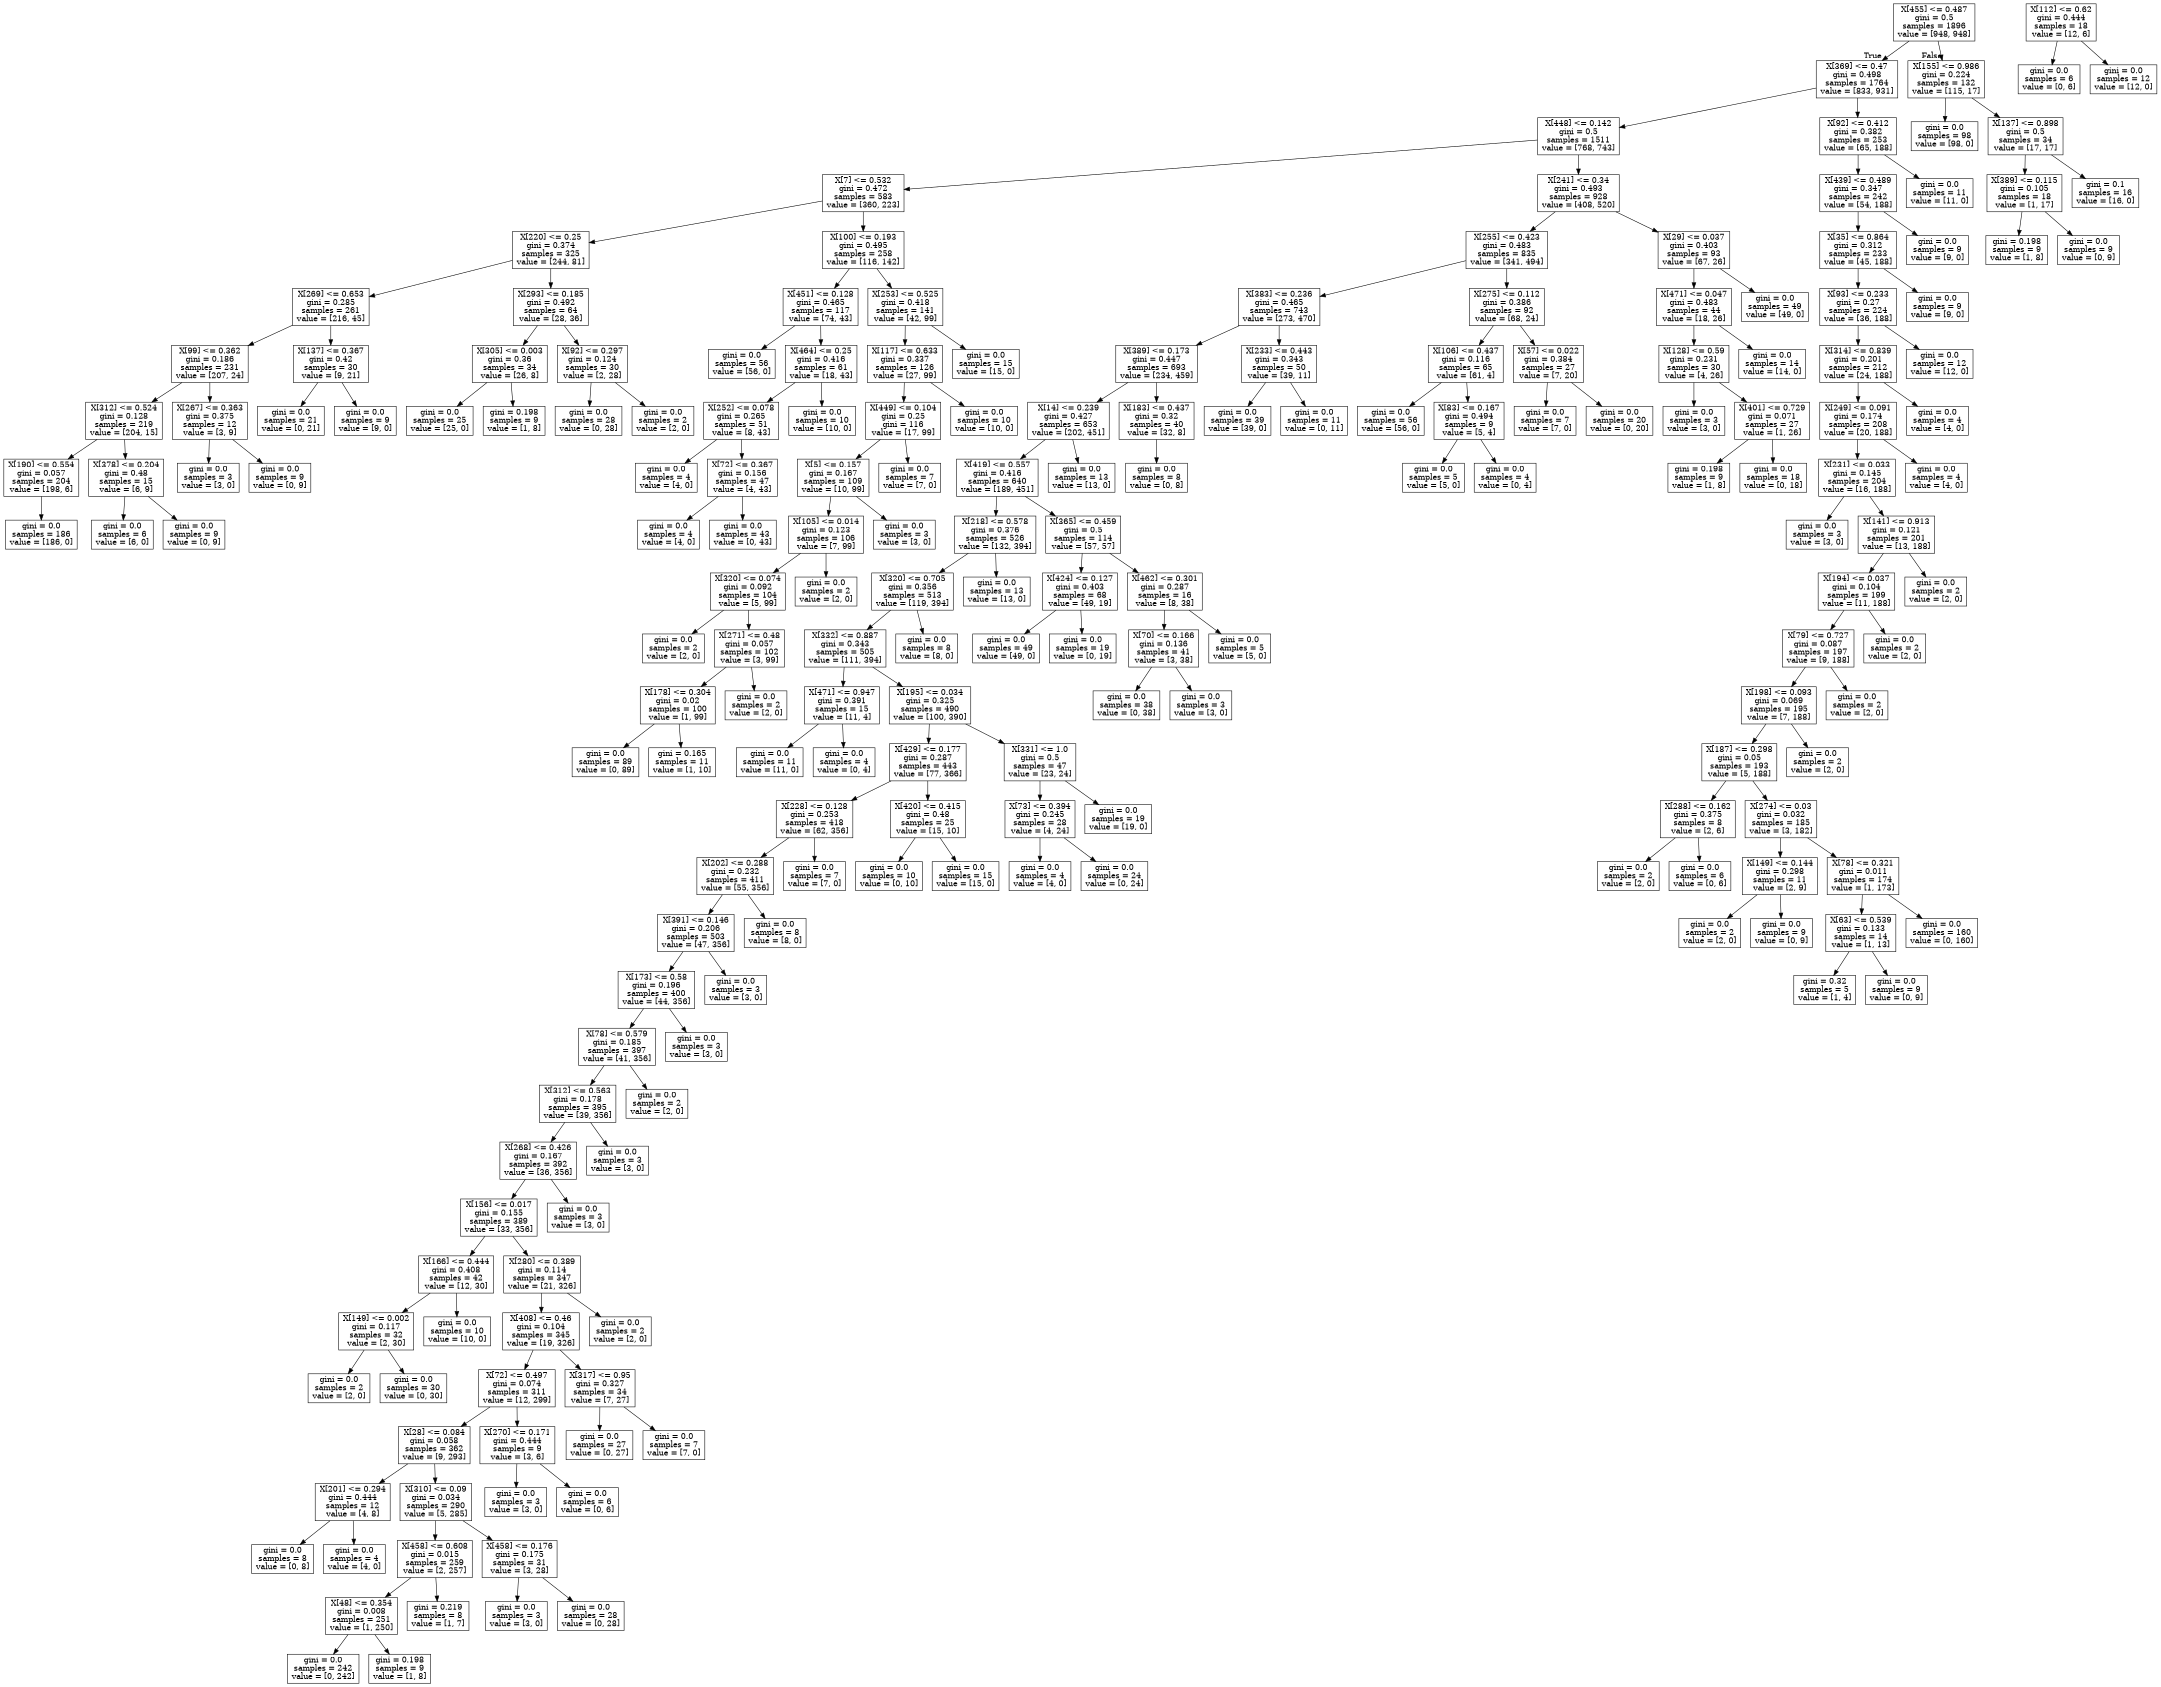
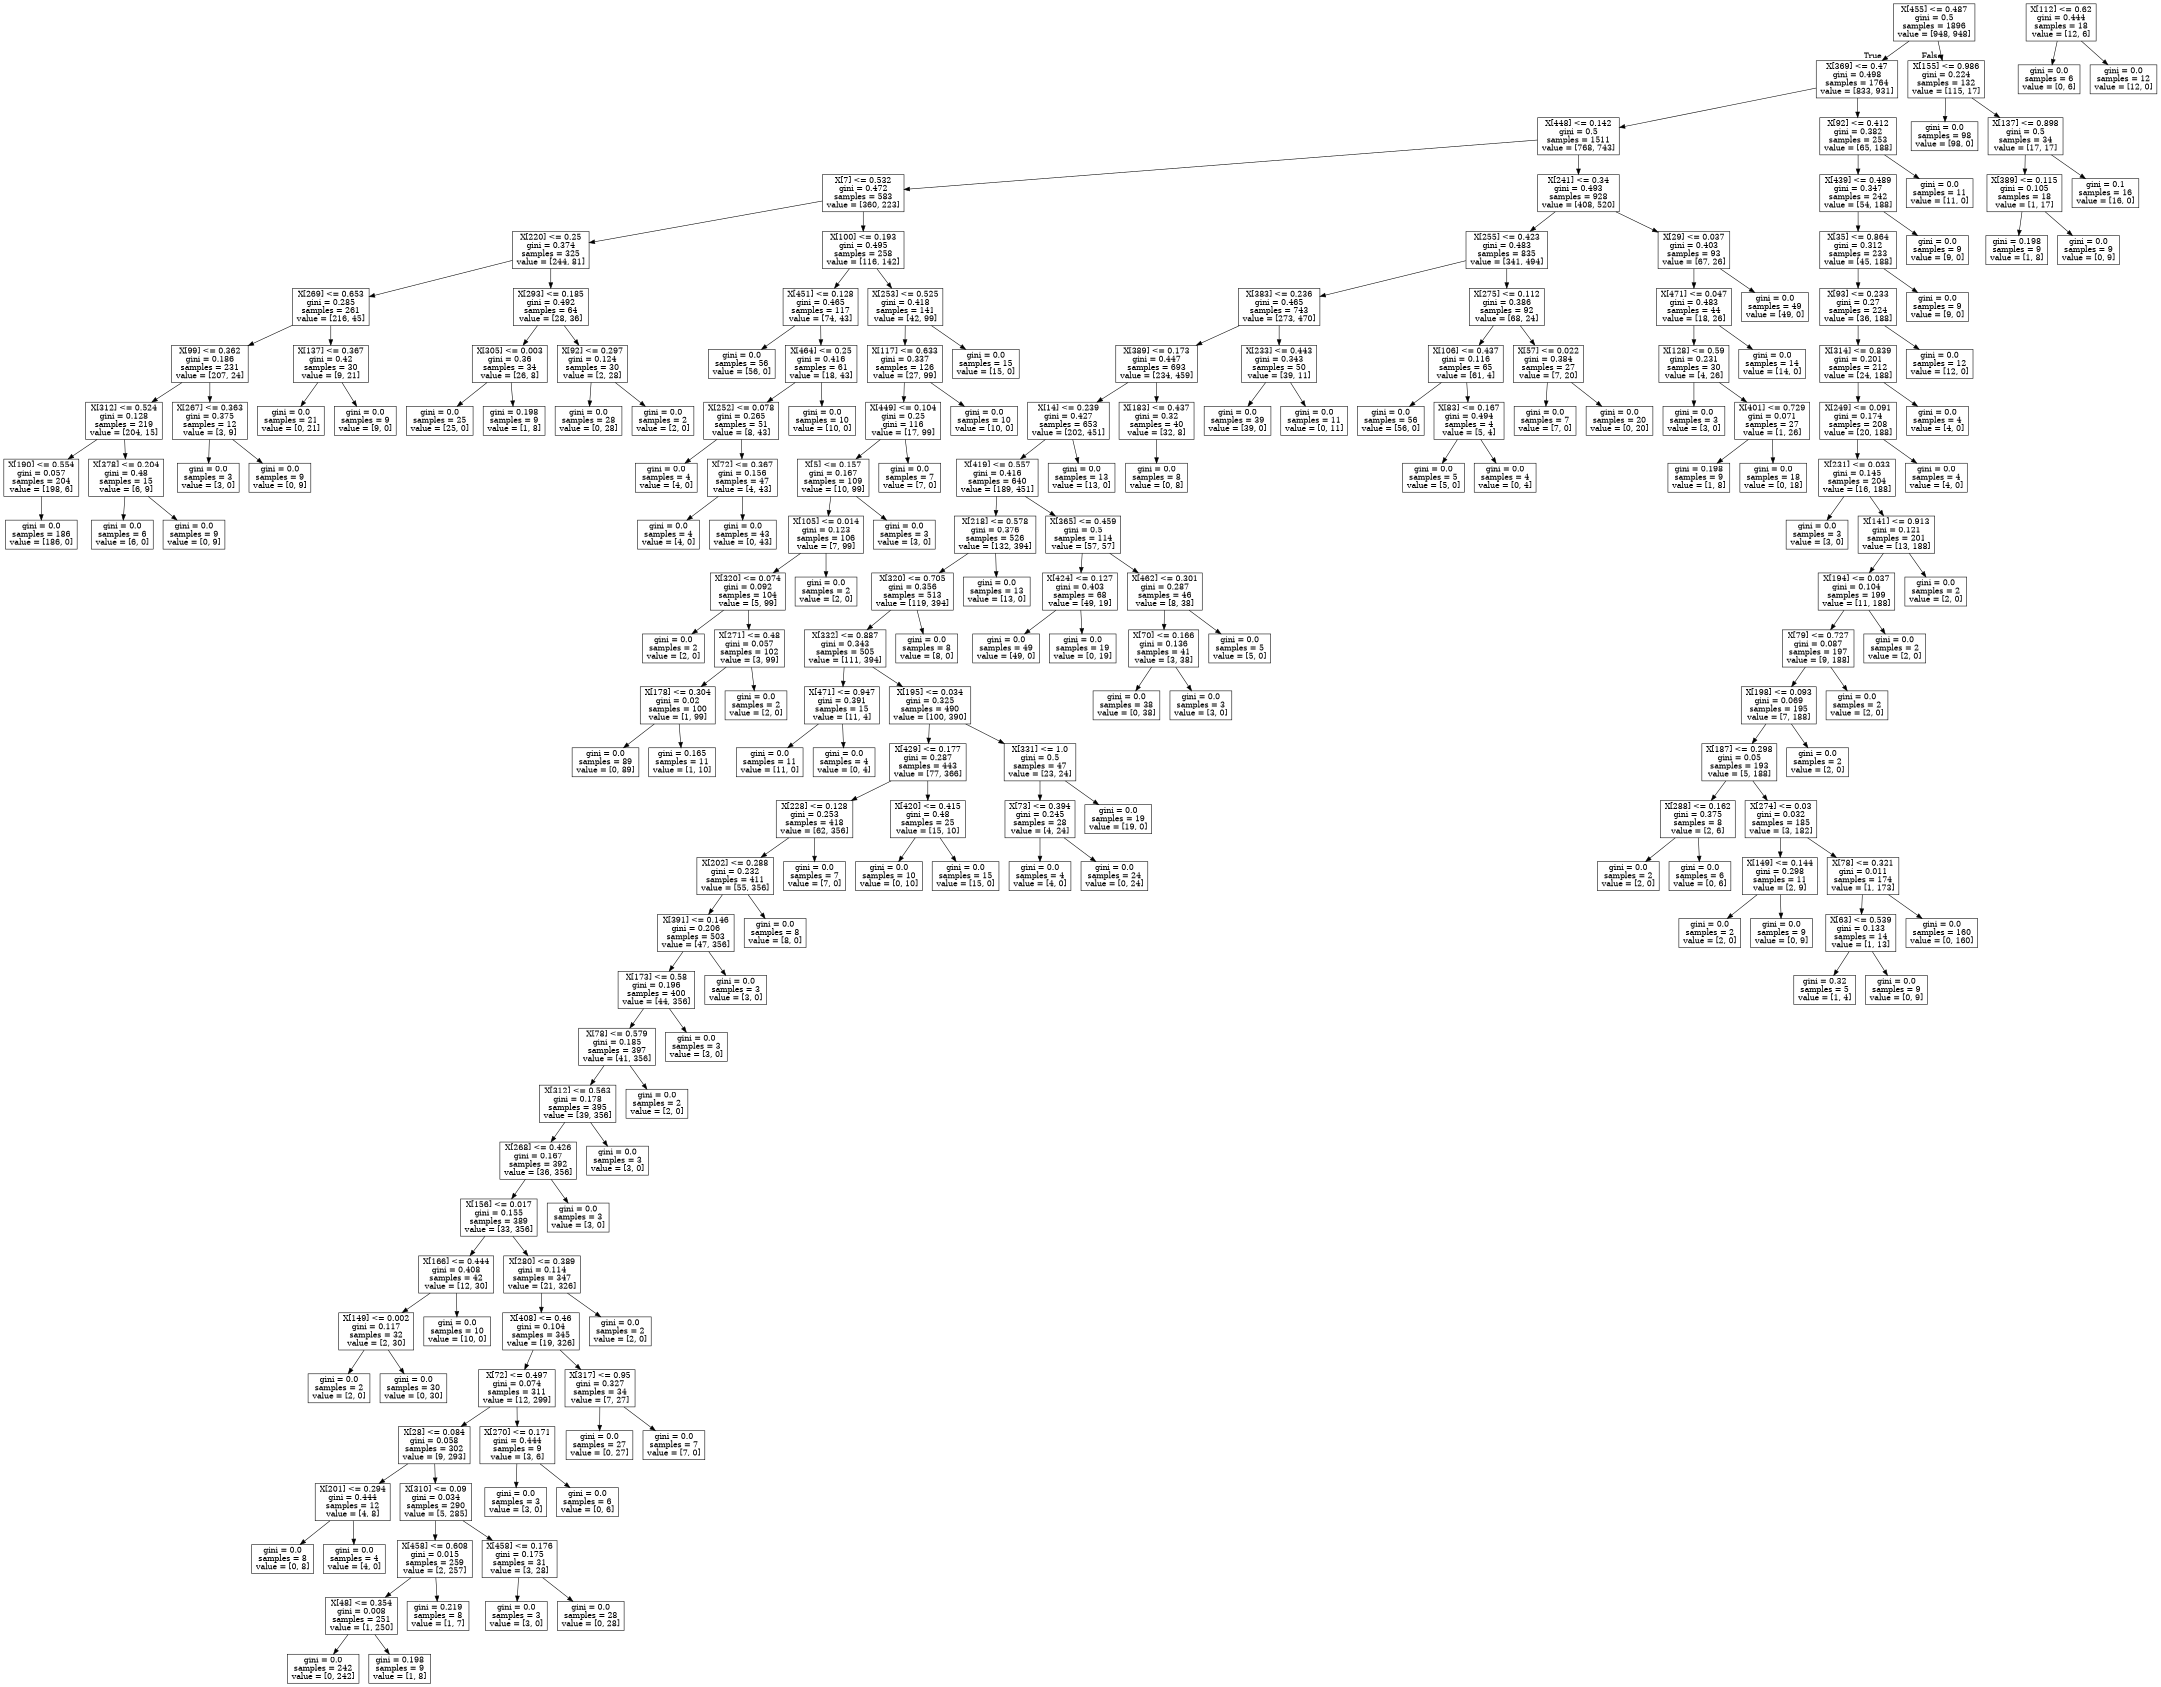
node "X[83] <= 0.167 gini = 0.494 samples = 9 value = [5, 4]": label "X[83] <= 0.167 gini = 0.494 samples = 9 value = [5, 4]" -> "X[83] <= 0.167 gini = 0.494 samples = 4 value = [5, 4]"
node "X[462] <= 0.301 gini = 0.287 samples = 16 value = [8, 38]": label "X[462] <= 0.301 gini = 0.287 samples = 16 value = [8, 38]" -> "X[462] <= 0.301 gini = 0.287 samples = 46 value = [8, 38]"
node "X[28] <= 0.084 gini = 0.058 samples = 362 value = [9, 293]": label "X[28] <= 0.084 gini = 0.058 samples = 362 value = [9, 293]" -> "X[28] <= 0.084 gini = 0.058 samples = 302 value = [9, 293]"
